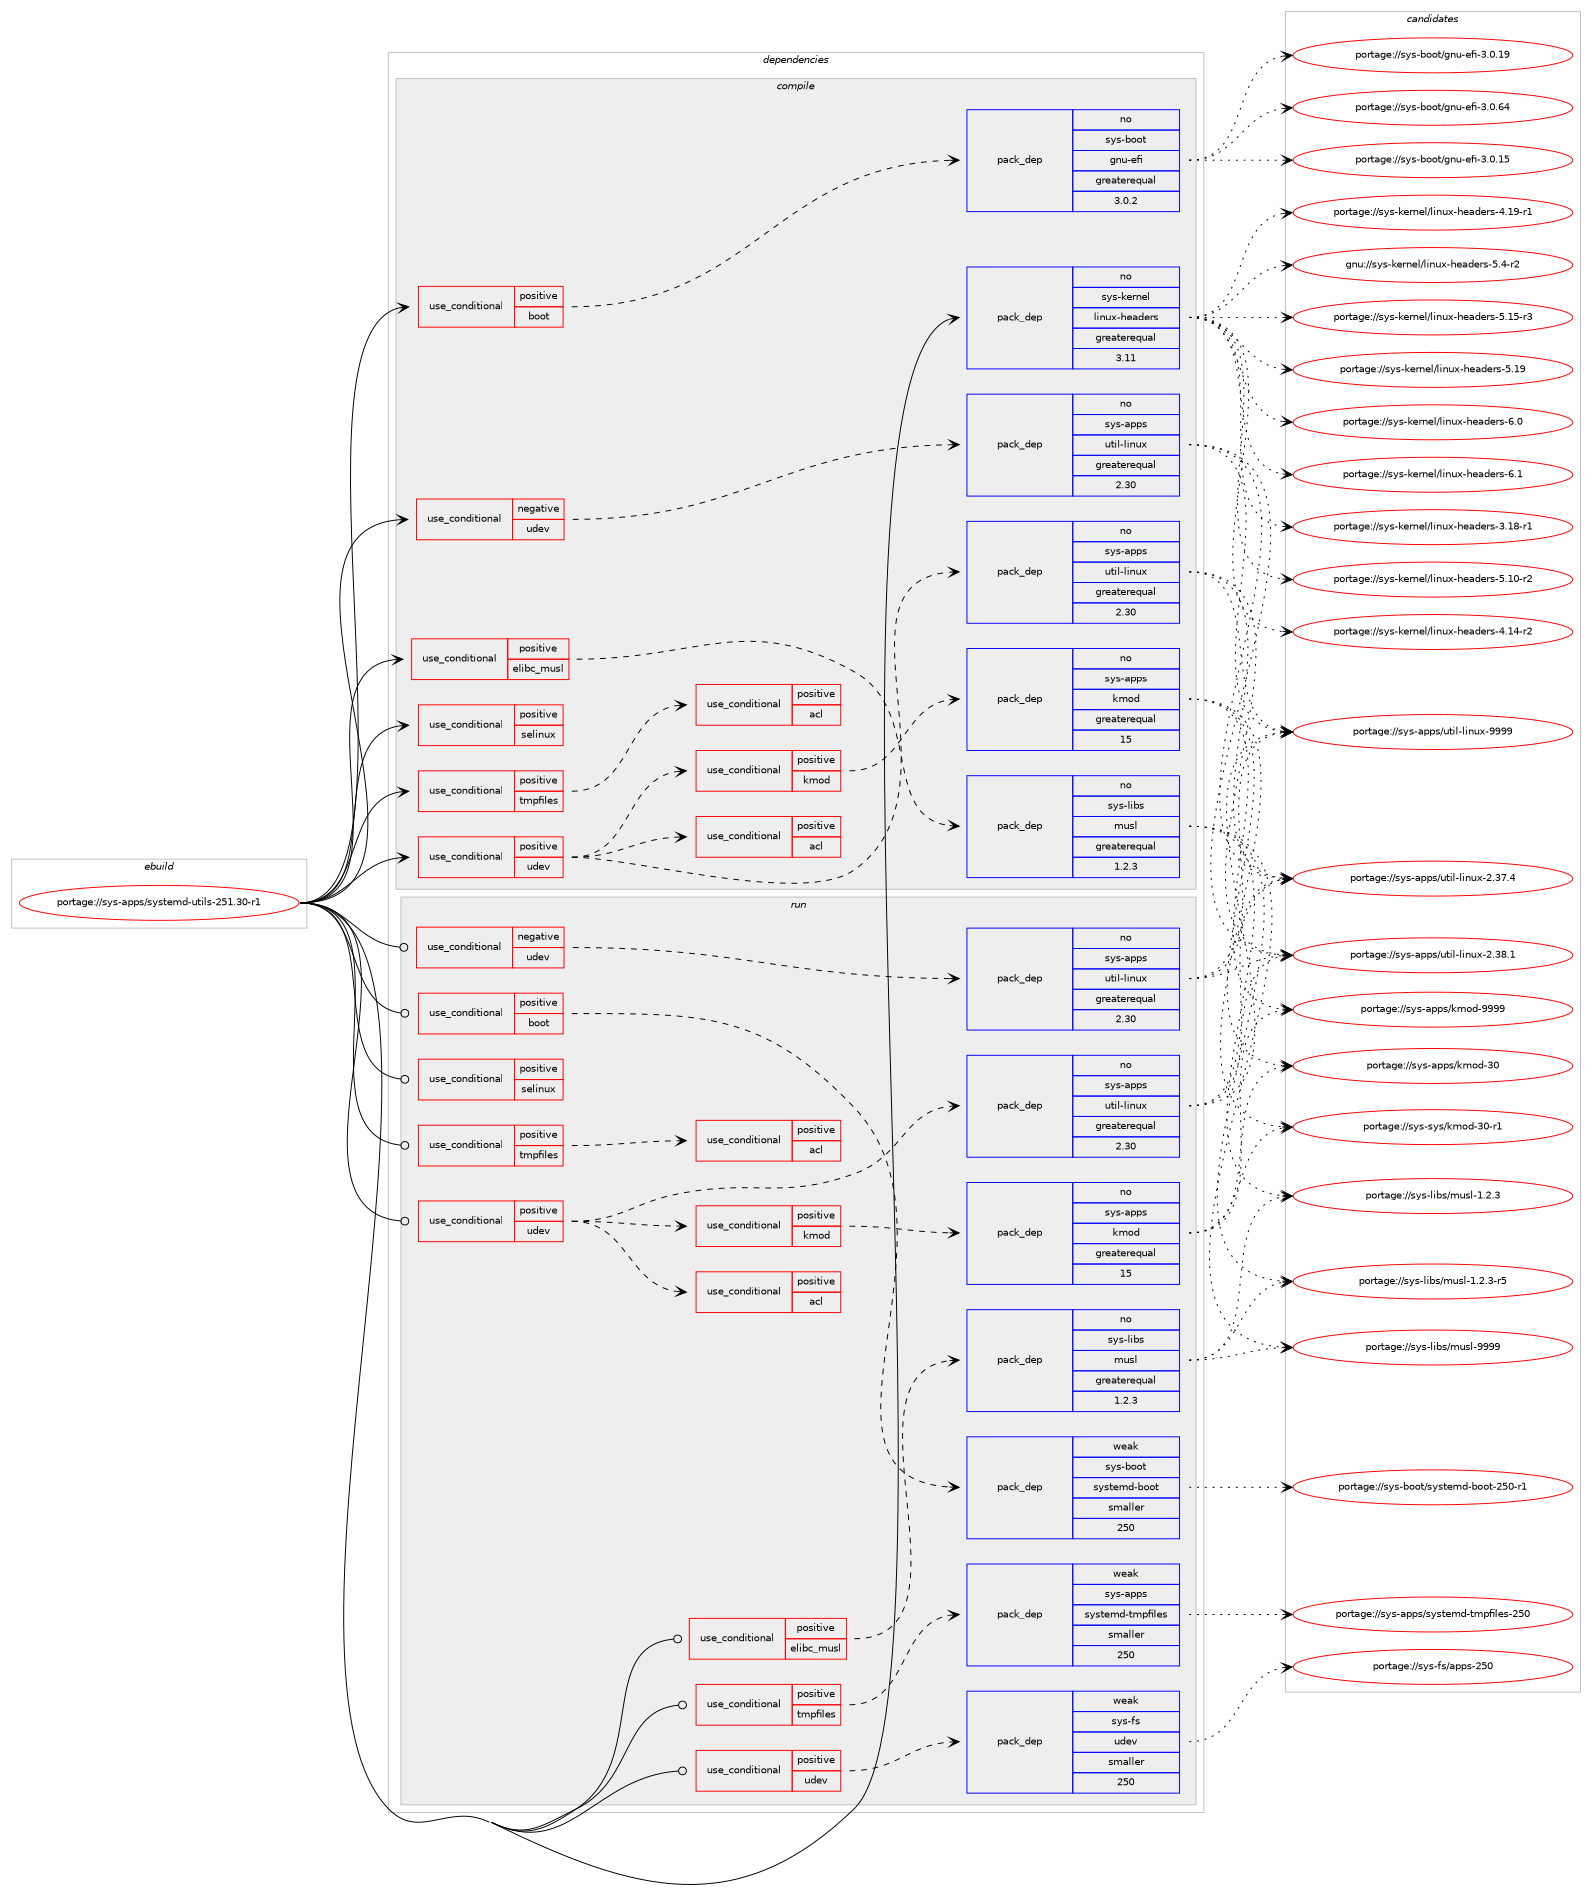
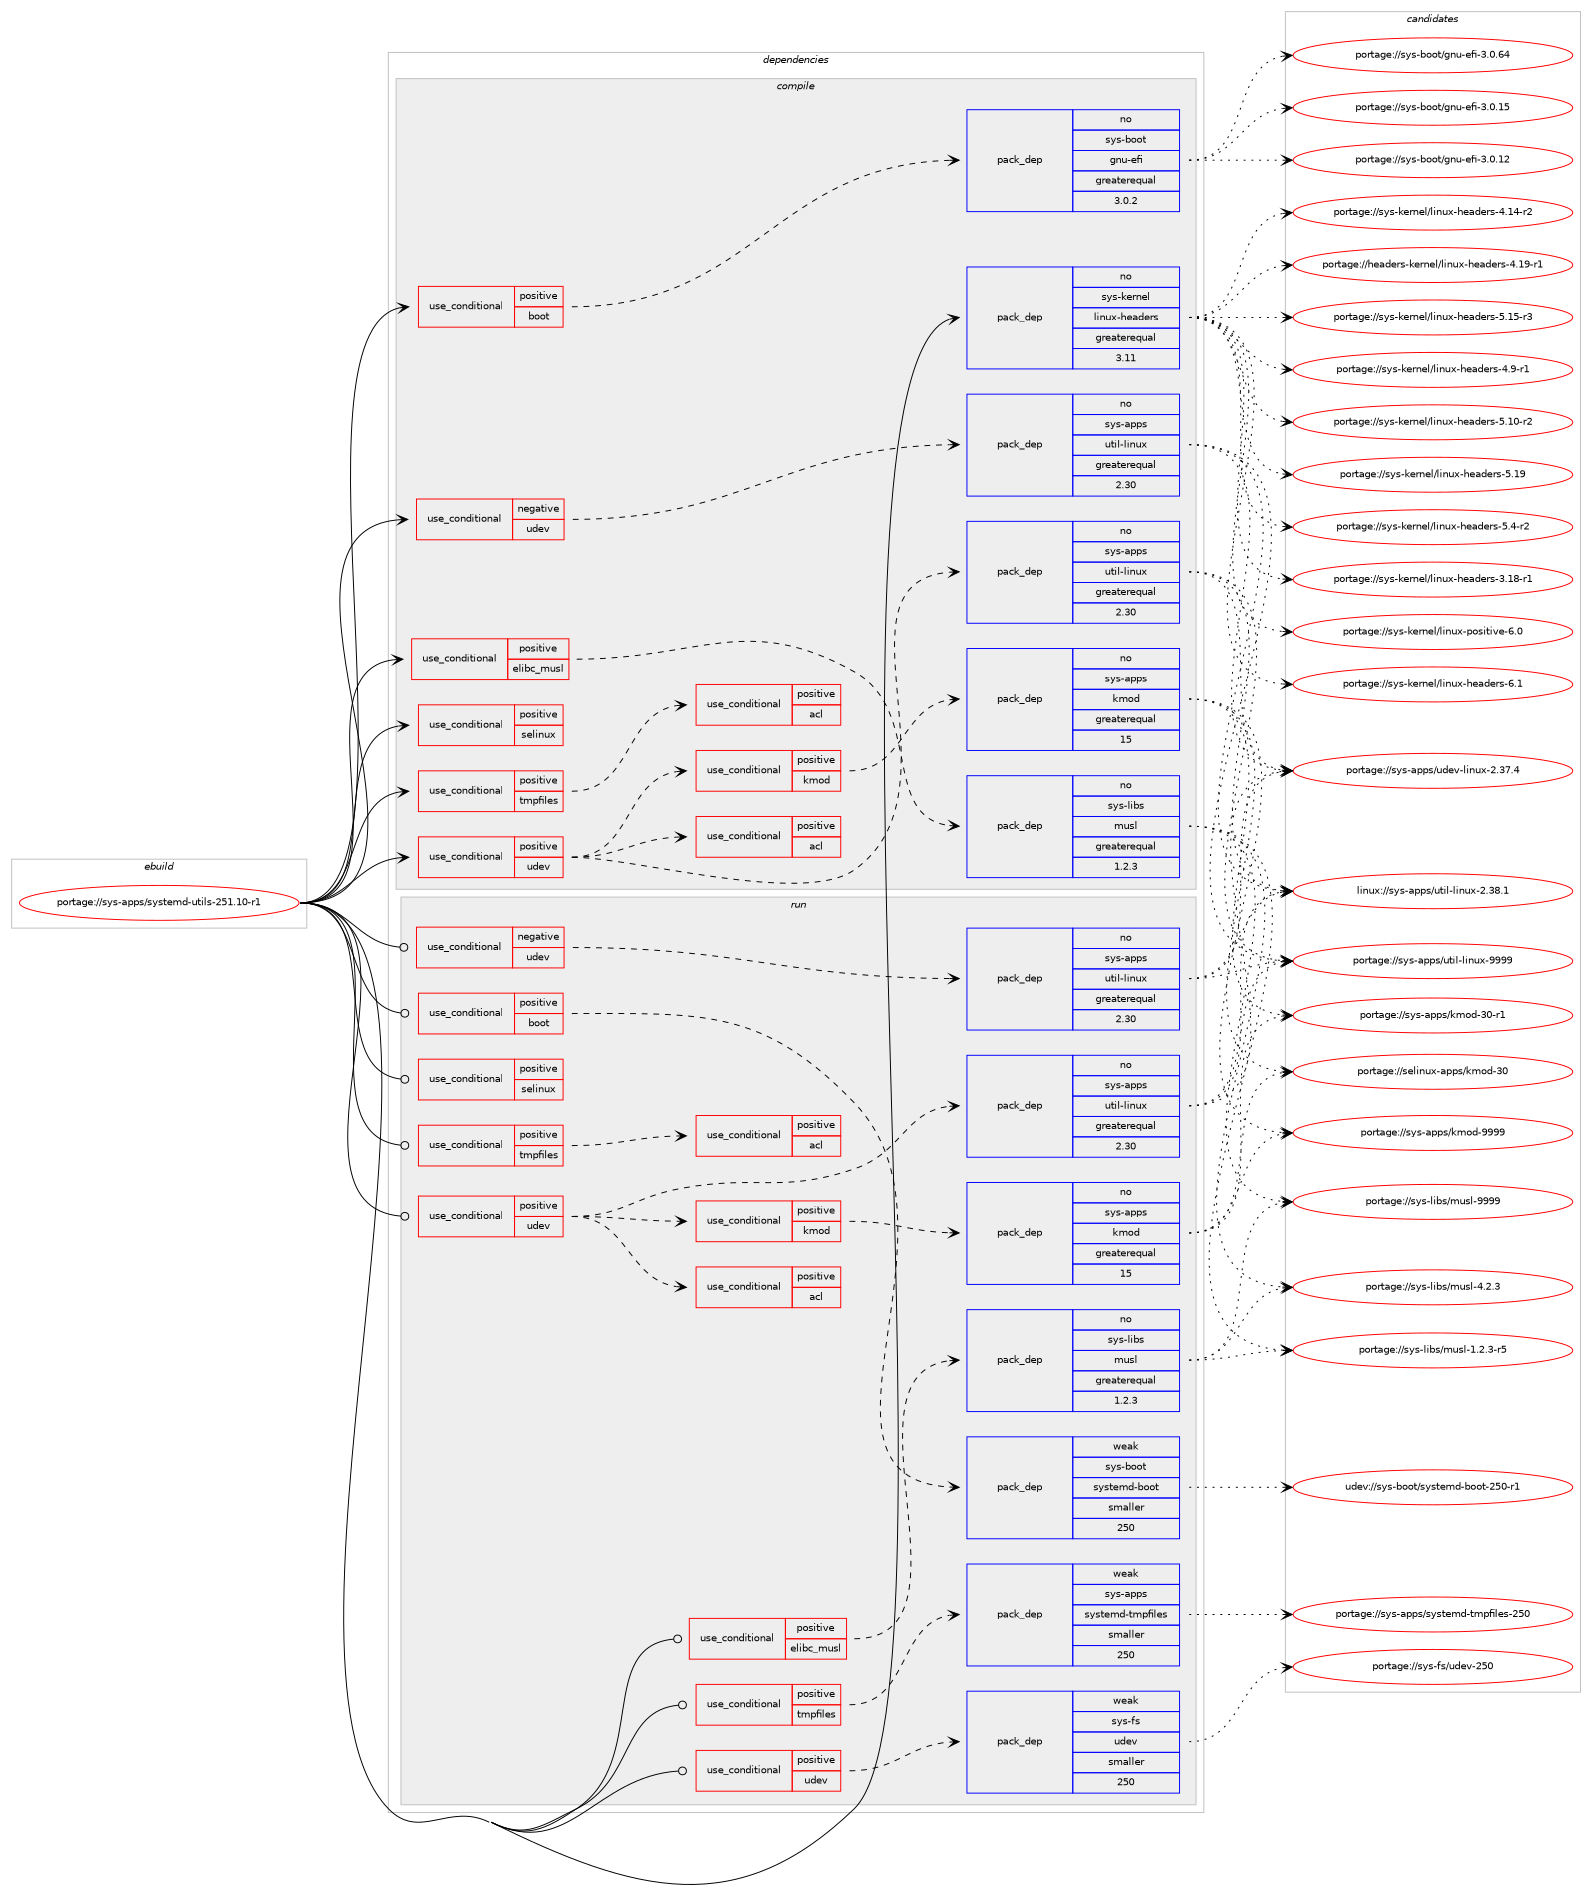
node "portage://sys-boot/gnu-efi-3.0.19": label "portage://sys-boot/gnu-efi-3.0.19" -> "portage://sys-boot/gnu-efi-3.0.12"
node "portage://sys-kernel/linux-headers-4.19-r1": label "portage://sys-kernel/linux-headers-4.19-r1" -> "portage://headers-kernel/linux-headers-4.19-r1"
node "gnu://sys-kernel/linux-headers-5.4-r2": label "gnu://sys-kernel/linux-headers-5.4-r2" -> "portage://sys-kernel/linux-headers-5.4-r2"
node "portage://sys-kernel/linux-headers-4.9-r1": added
node "portage://sys-kernel/linux-headers-6.0": label "portage://sys-kernel/linux-headers-6.0" -> "portage://sys-kernel/linux-positive-6.0"
node "portage://sys-apps/util-linux-2.37.4": label "portage://sys-apps/util-linux-2.37.4" -> "portage://sys-apps/udev-linux-2.37.4"
node "portage://sys-apps/systemd-utils-251.30-r1": label "portage://sys-apps/systemd-utils-251.30-r1" -> "portage://sys-apps/systemd-utils-251.10-r1"
node "portage://sys-apps/util-linux-2.38.1": label "portage://sys-apps/util-linux-2.38.1" -> "linux://sys-apps/util-linux-2.38.1"
node "portage://sys-apps/kmod-30": label "portage://sys-apps/kmod-30" -> "portage://selinux-apps/kmod-30"
node "portage://sys-sys/kmod-30-r1": label "portage://sys-sys/kmod-30-r1" -> "portage://sys-apps/kmod-30-r1"
node "portage://sys-libs/musl-1.2.3": label "portage://sys-libs/musl-1.2.3" -> "portage://sys-libs/musl-4.2.3"
node "portage://sys-boot/systemd-boot-250-r1": label "portage://sys-boot/systemd-boot-250-r1" -> "udev://sys-boot/systemd-boot-250-r1"
node "portage://sys-fs/apps-250": label "portage://sys-fs/apps-250" -> "portage://sys-fs/udev-250"
